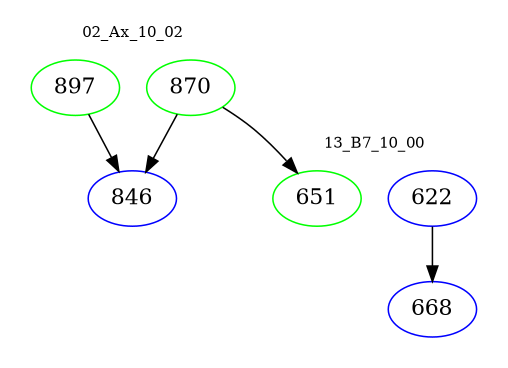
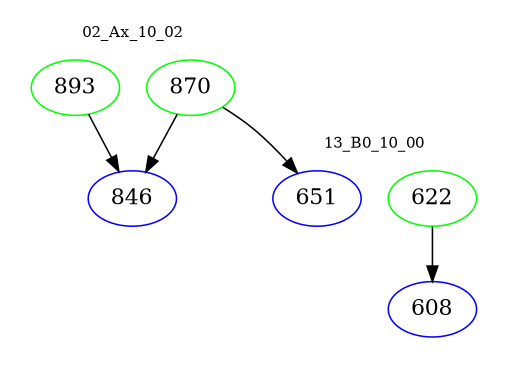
node "897": label "897" -> "893"
cluster "13_B7_10_00": label "13_B7_10_00" -> "13_B0_10_00"
node "651": color green -> blue
node "622": color blue -> green
node "668": label "668" -> "608"
